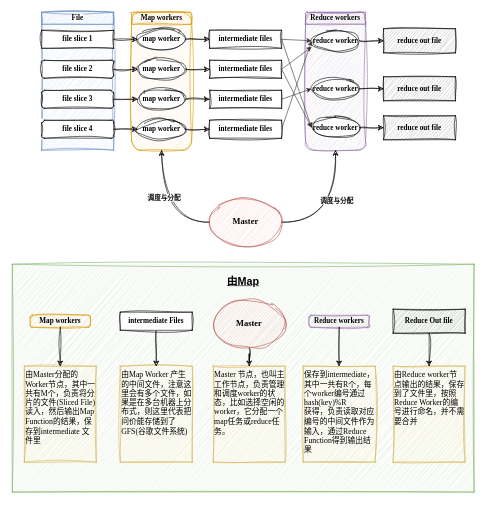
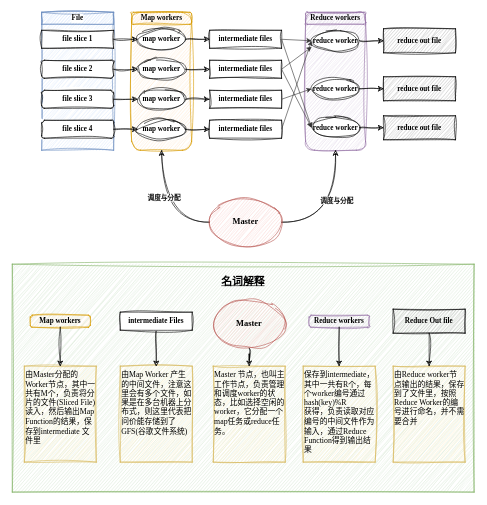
node "由Map": label "由Map" -> "名词解释"
